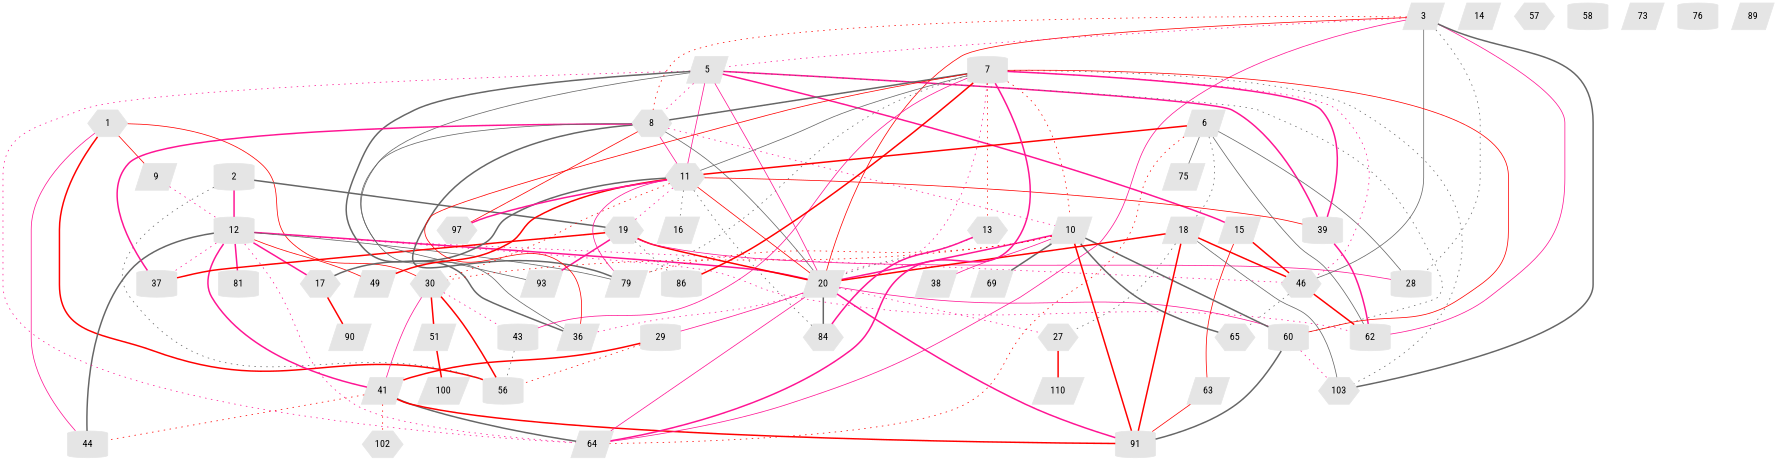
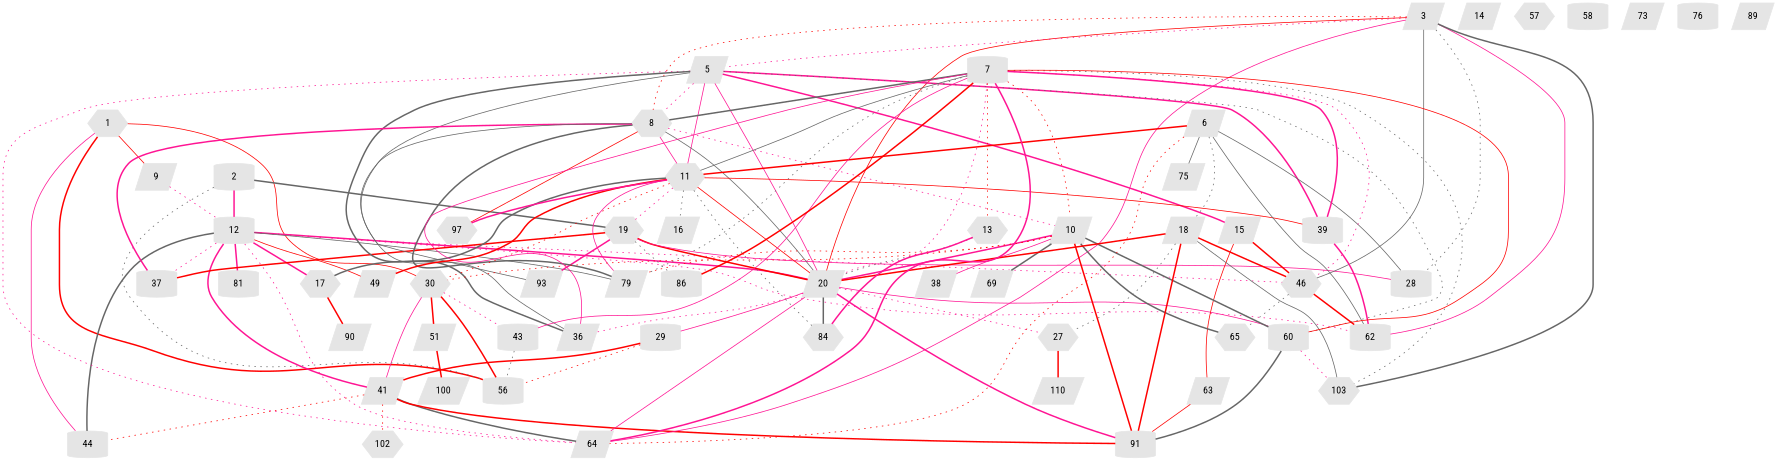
edge "7" -- "36": color red -> deeppink
